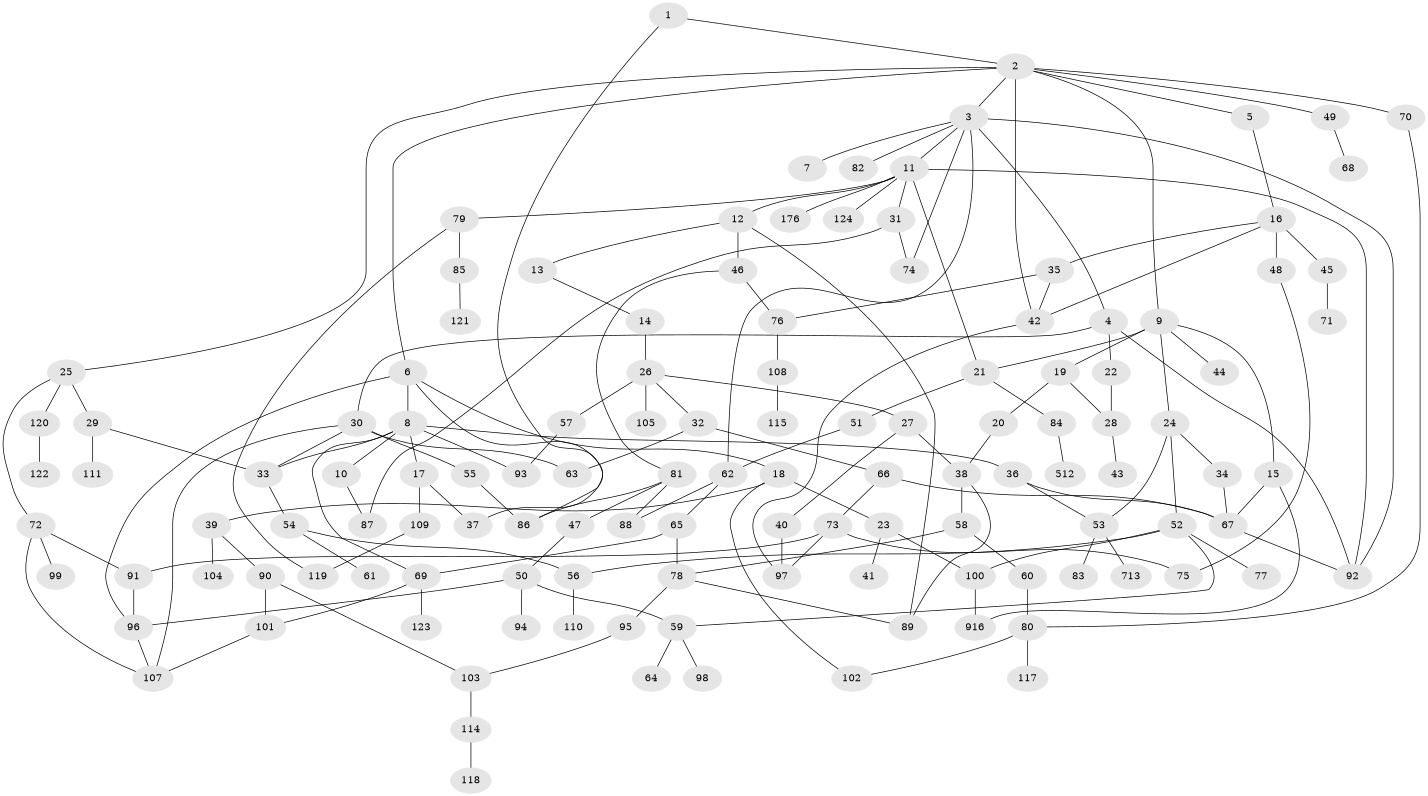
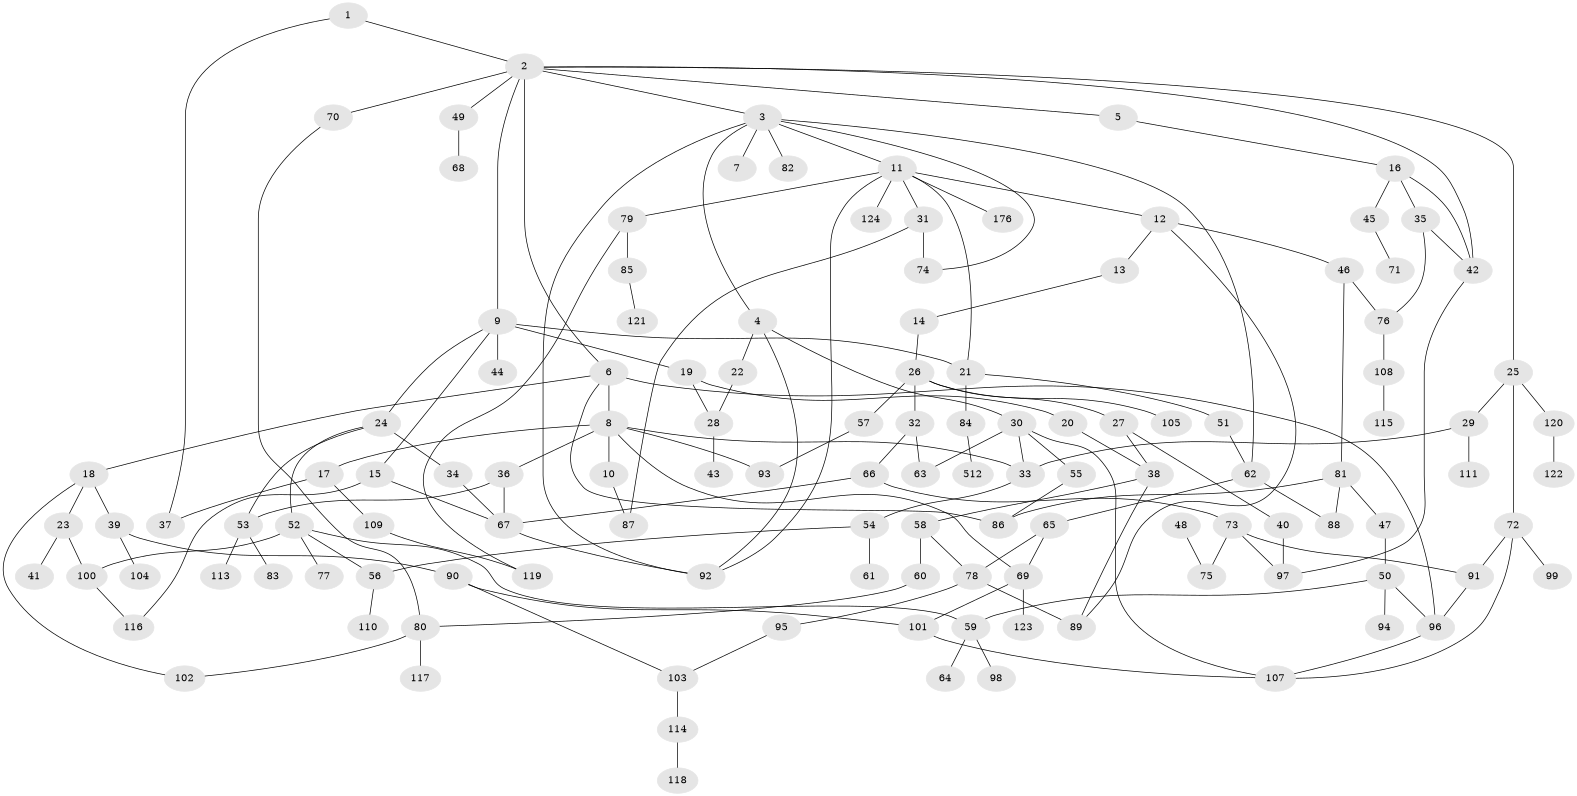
edge "16" -- "48": removed
node "713": label "713" -> "113"
node "916": label "916" -> "116"
